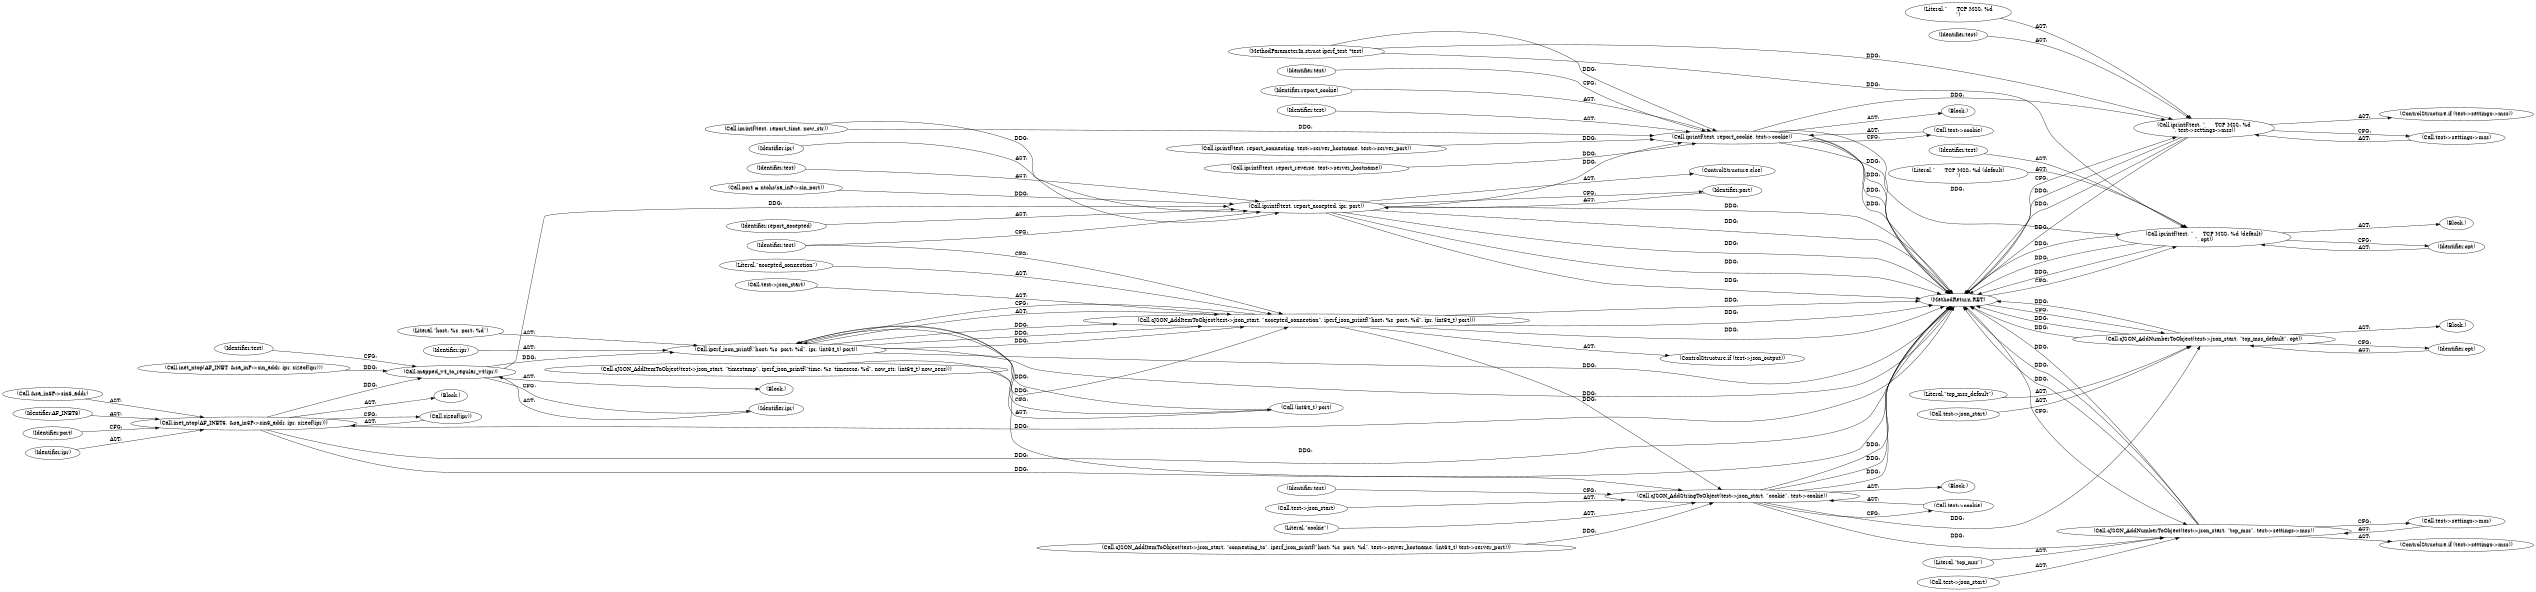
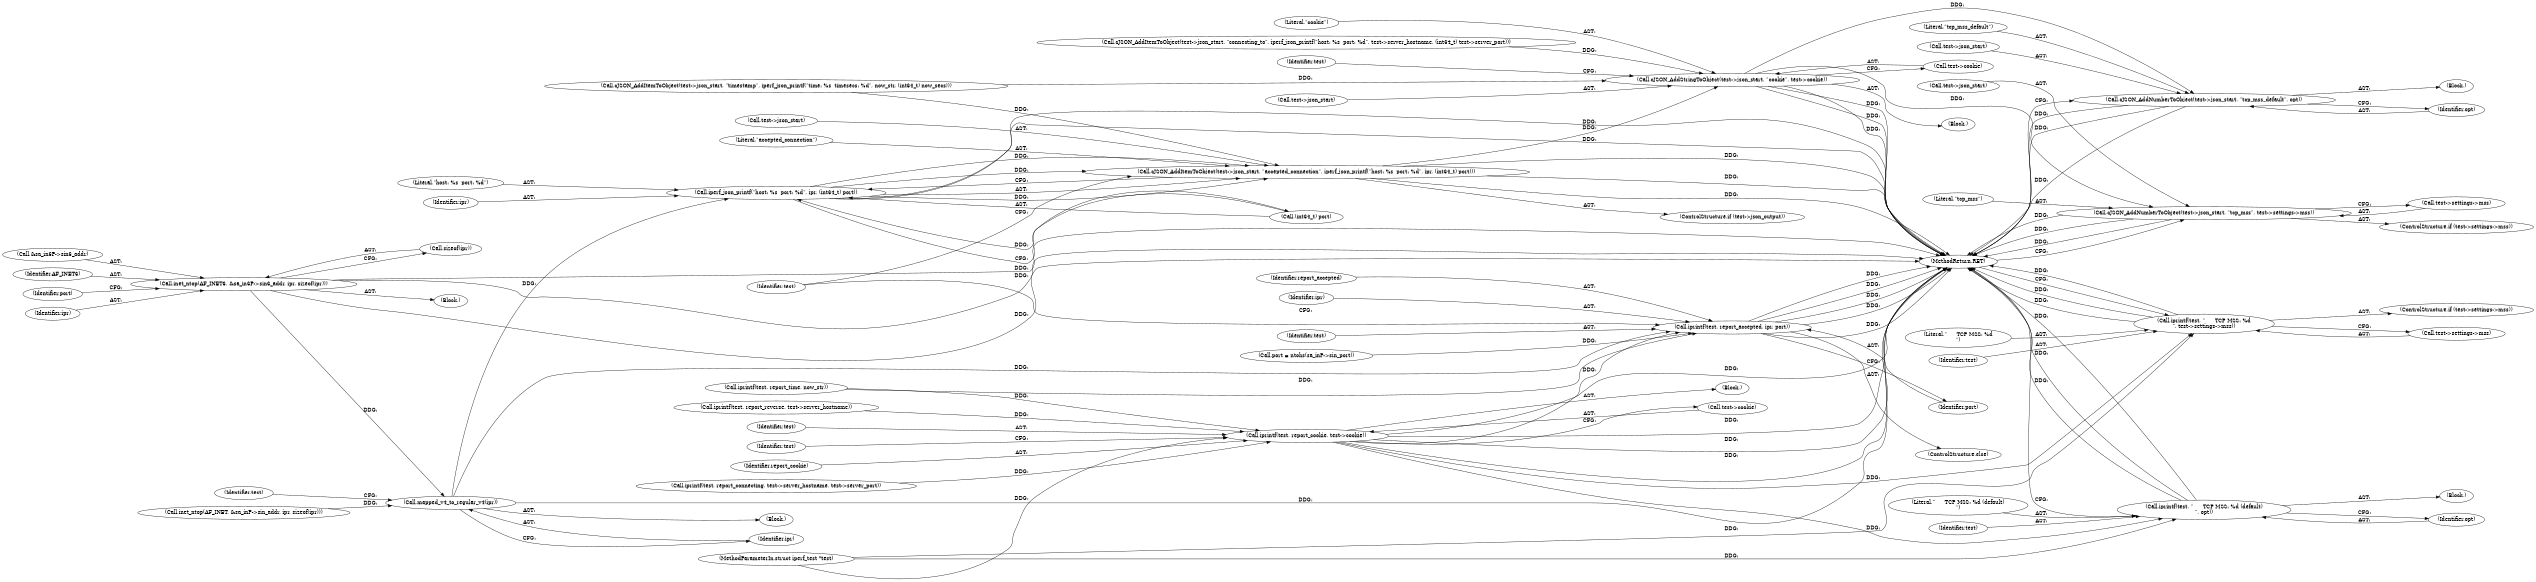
edge "(Call,iprintf(test, report_accepted, ipr, port))" -> "(Call,iprintf(test, report_cookie, test->cookie))": reversed
edge "(Call,mapped_v4_to_regular_v4(ipr))" -> "(MethodReturn,RET)": added, label "DDG:"
